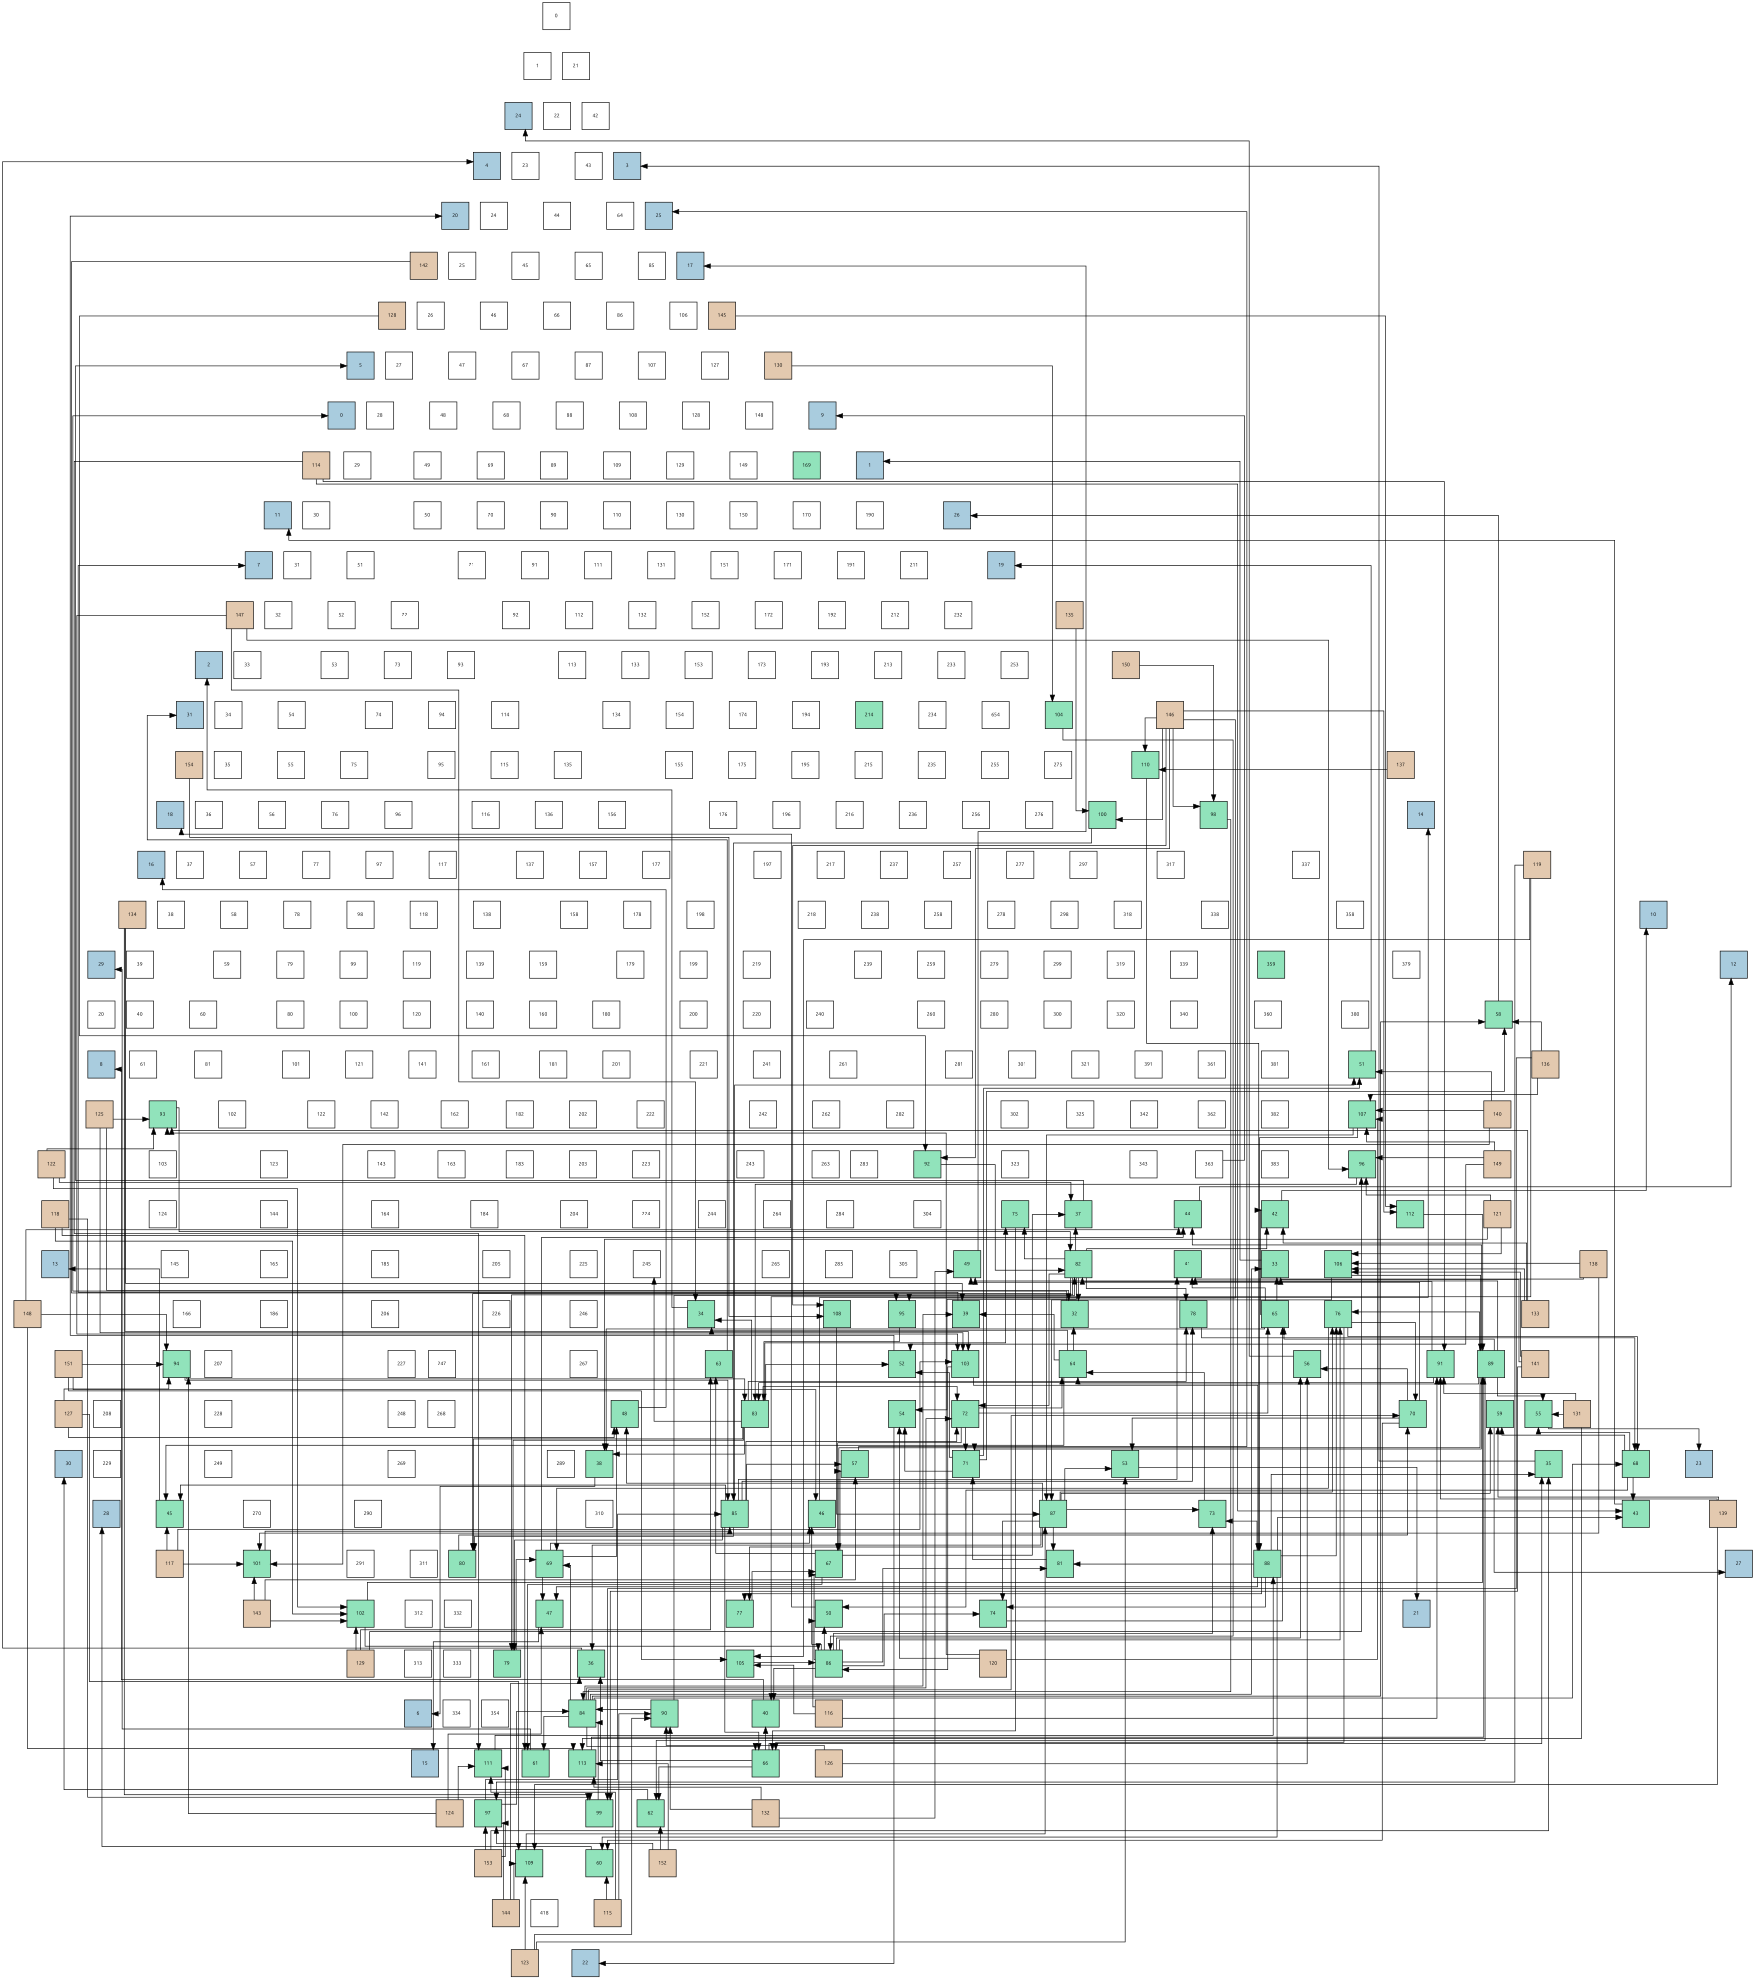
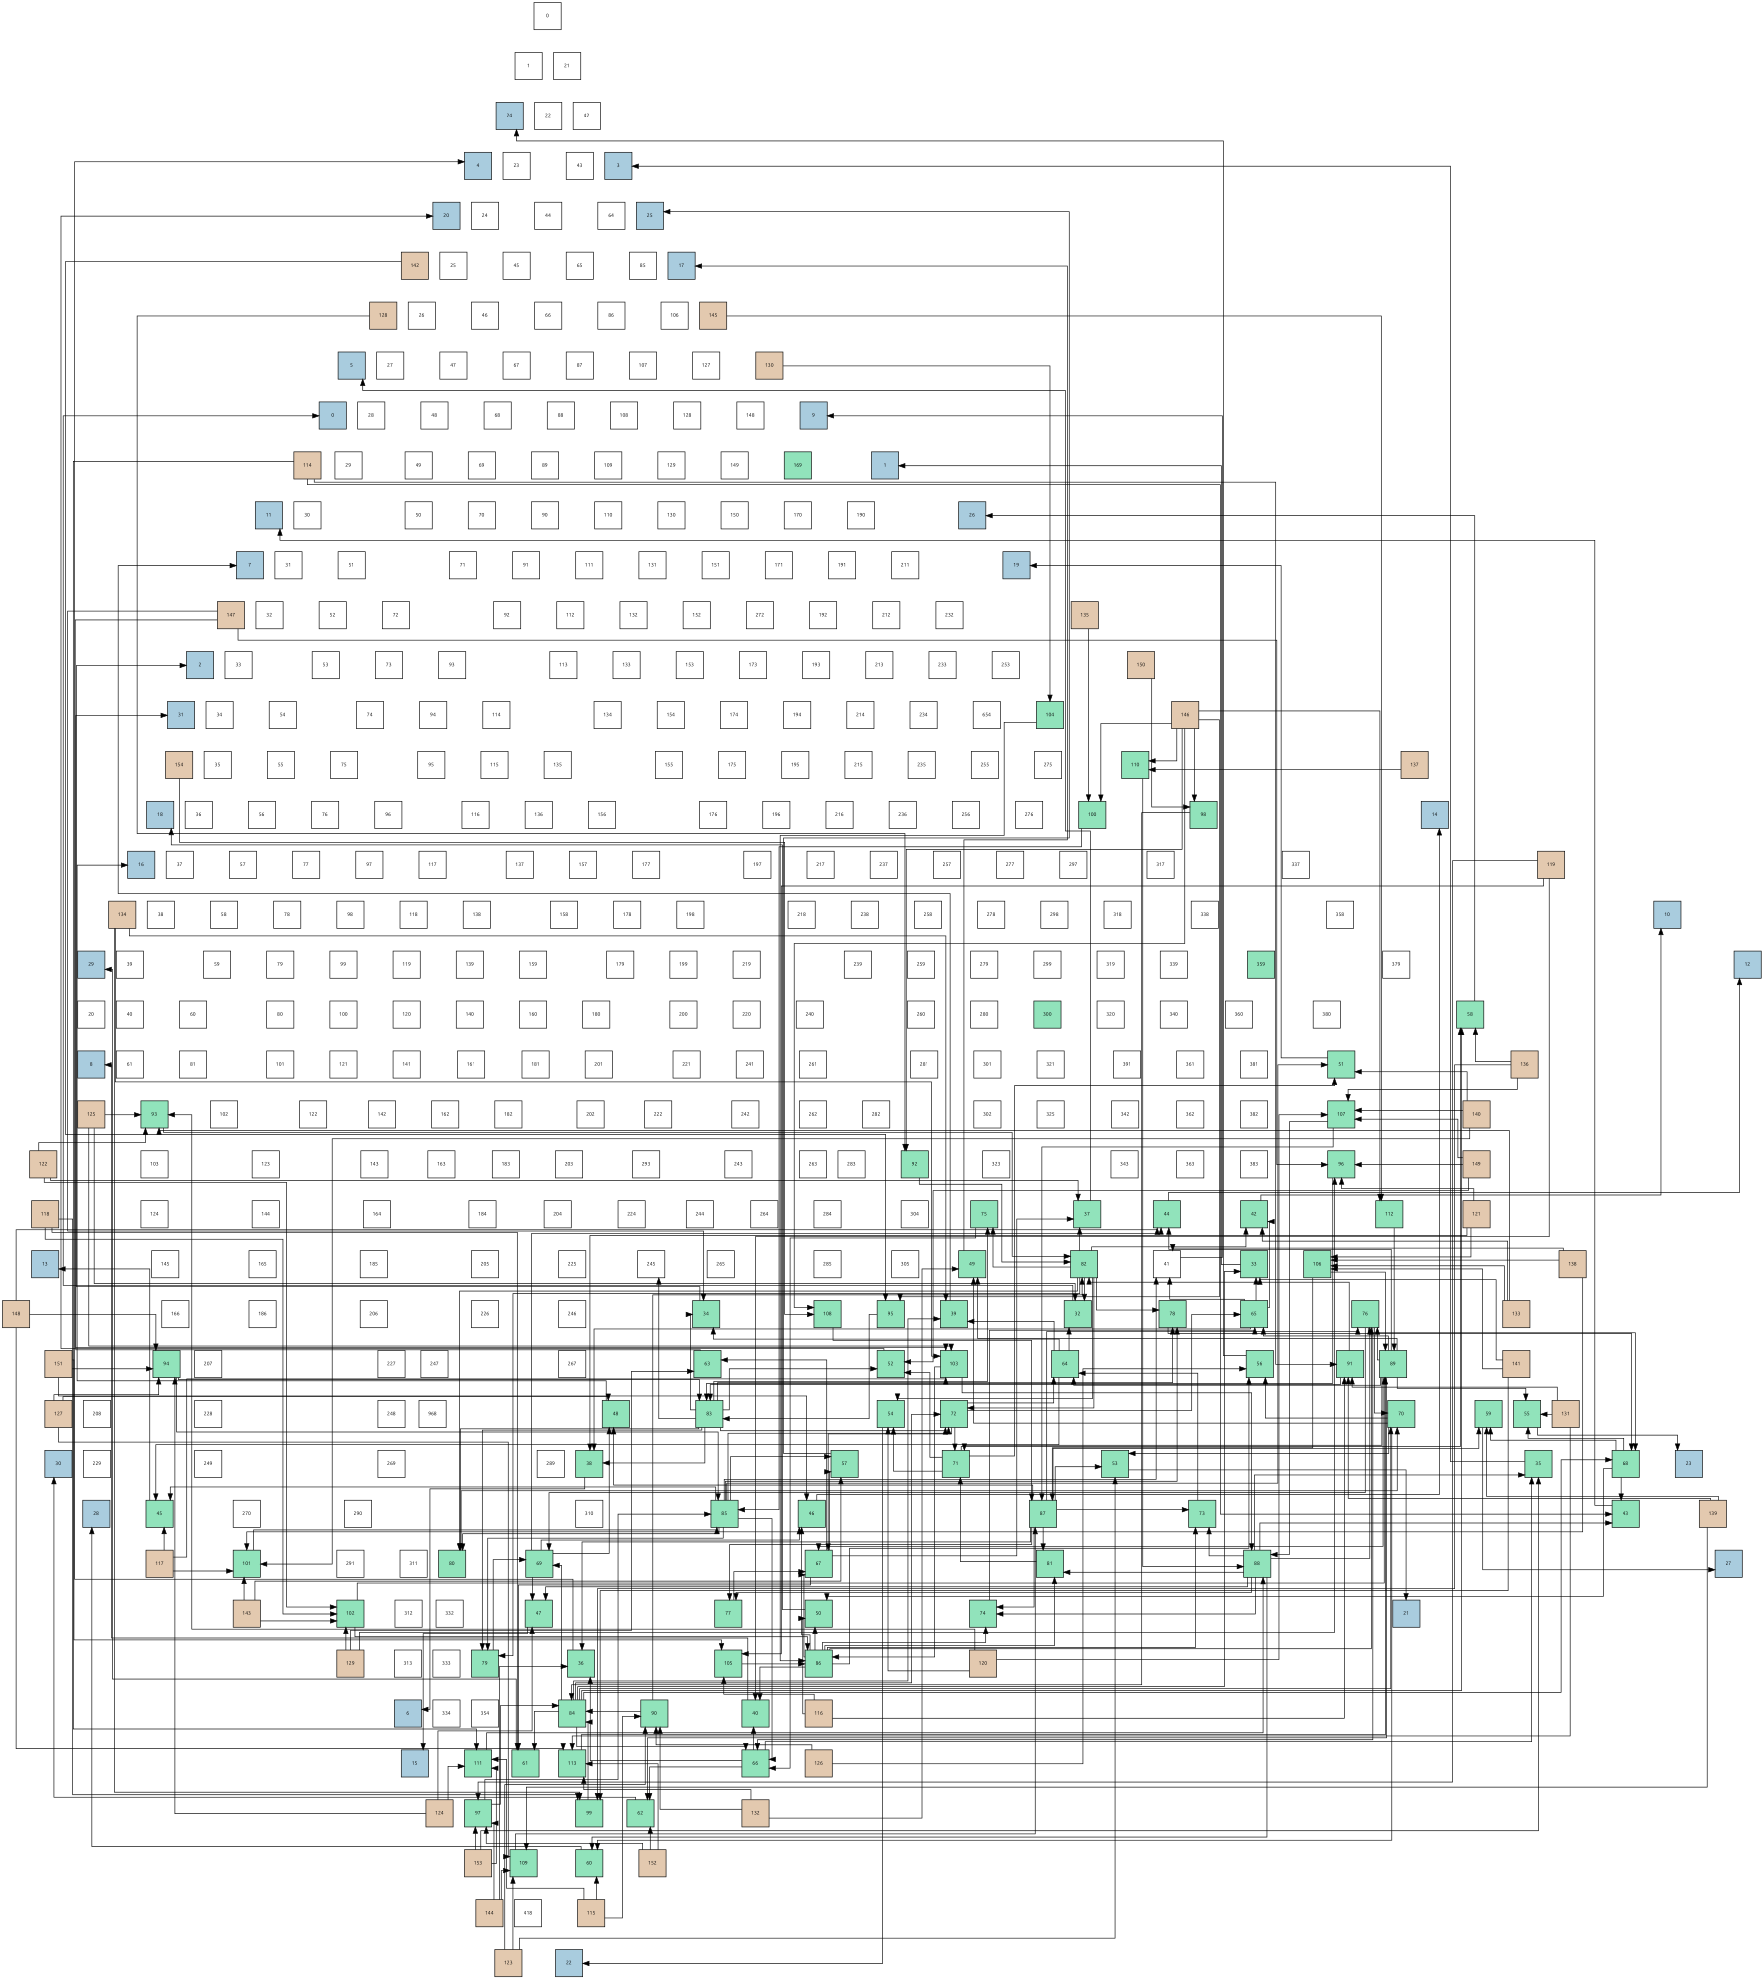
edge "363" -> "9": now "41" -> "9"
node "172": label "172" -> "272"
node "214": fillcolor #91e3bb -> #ffffff
node "300": fillcolor #ffffff -> #91e3bb
node "223": label "223" -> "293"
node "41": fillcolor #91e3bb -> #ffffff
node "268": label "268" -> "968"
